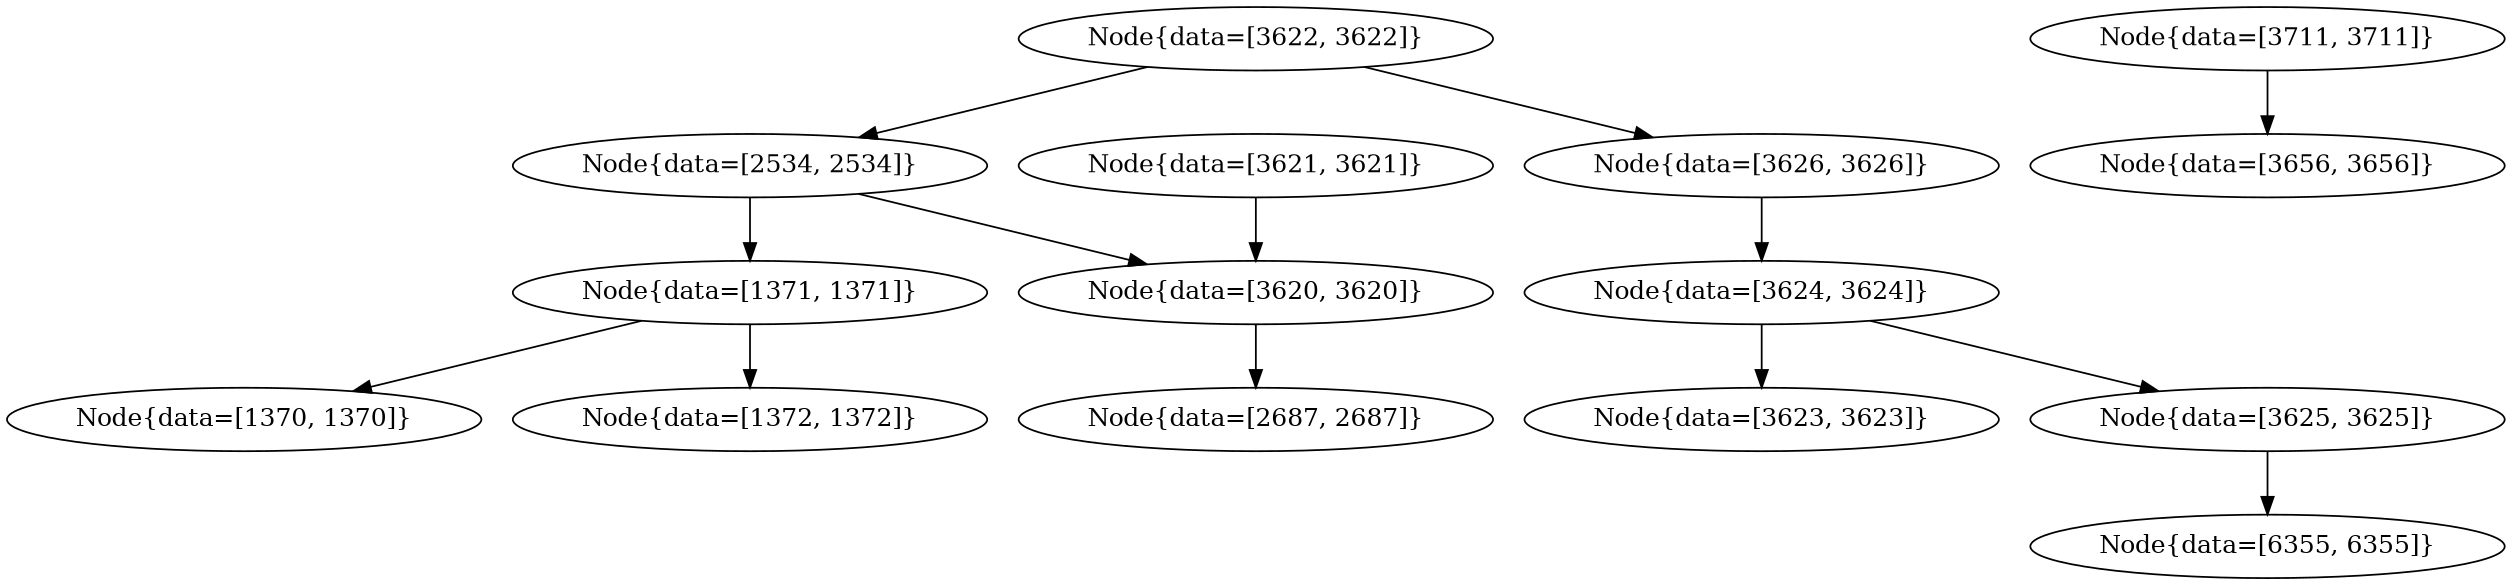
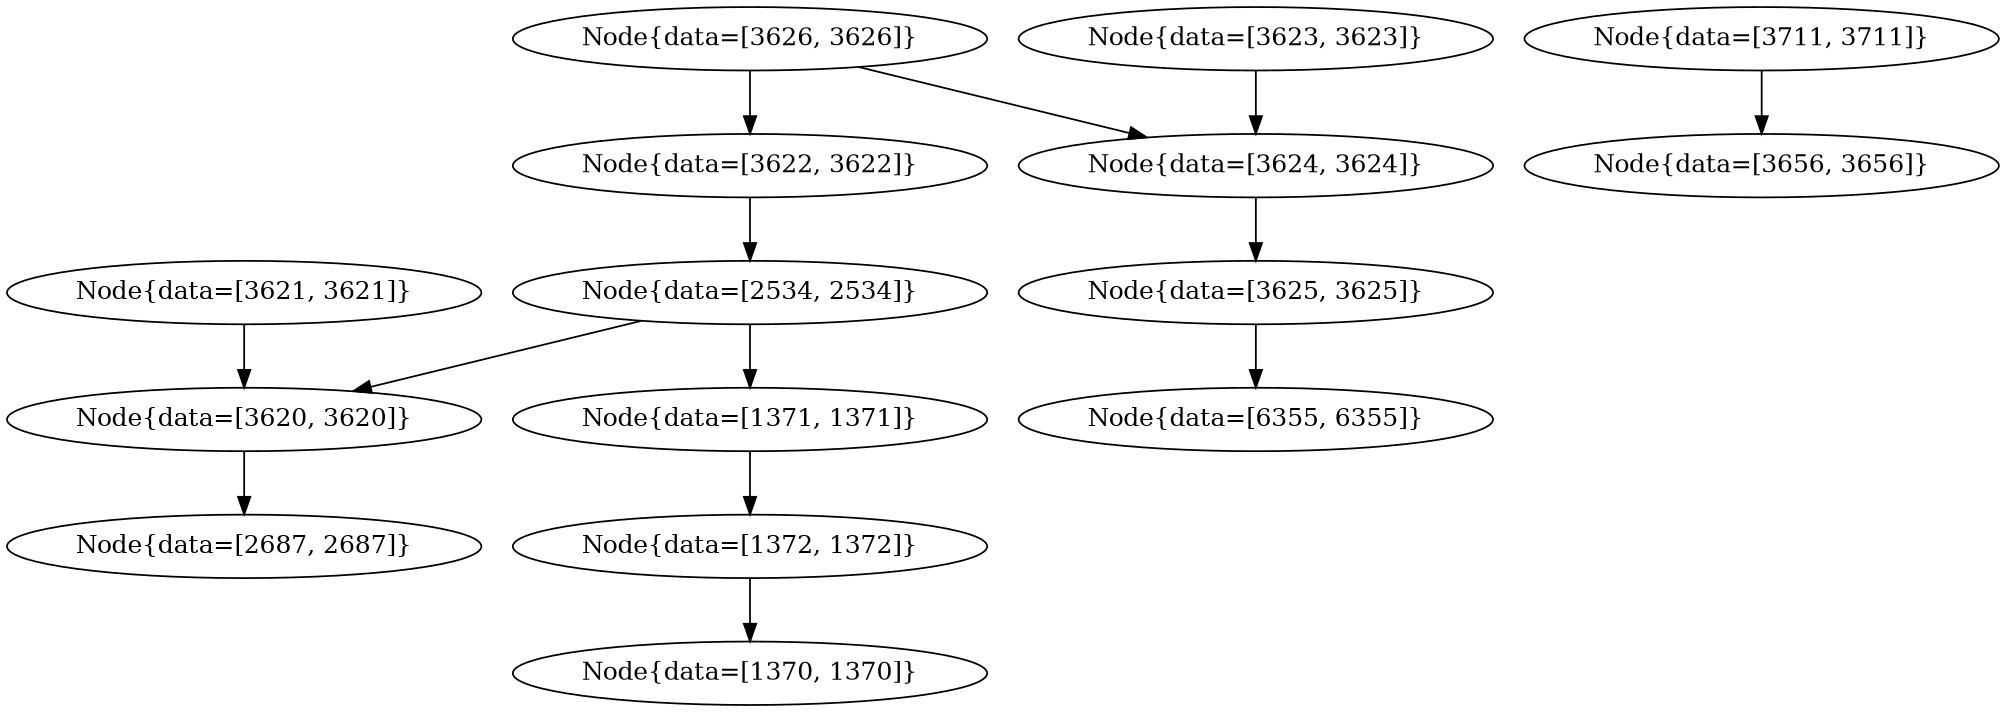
edge "Node{data=[3622, 3622]}" -> "Node{data=[3626, 3626]}": reversed
edge "Node{data=[3624, 3624]}" -> "Node{data=[3623, 3623]}": reversed
edge "Node{data=[1371, 1371]}" -> "Node{data=[1370, 1370]}": now "Node{data=[1372, 1372]}" -> "Node{data=[1370, 1370]}"
